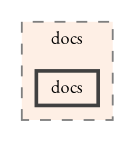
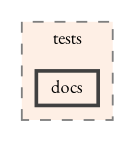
cluster "docs": label "docs" -> "tests"
